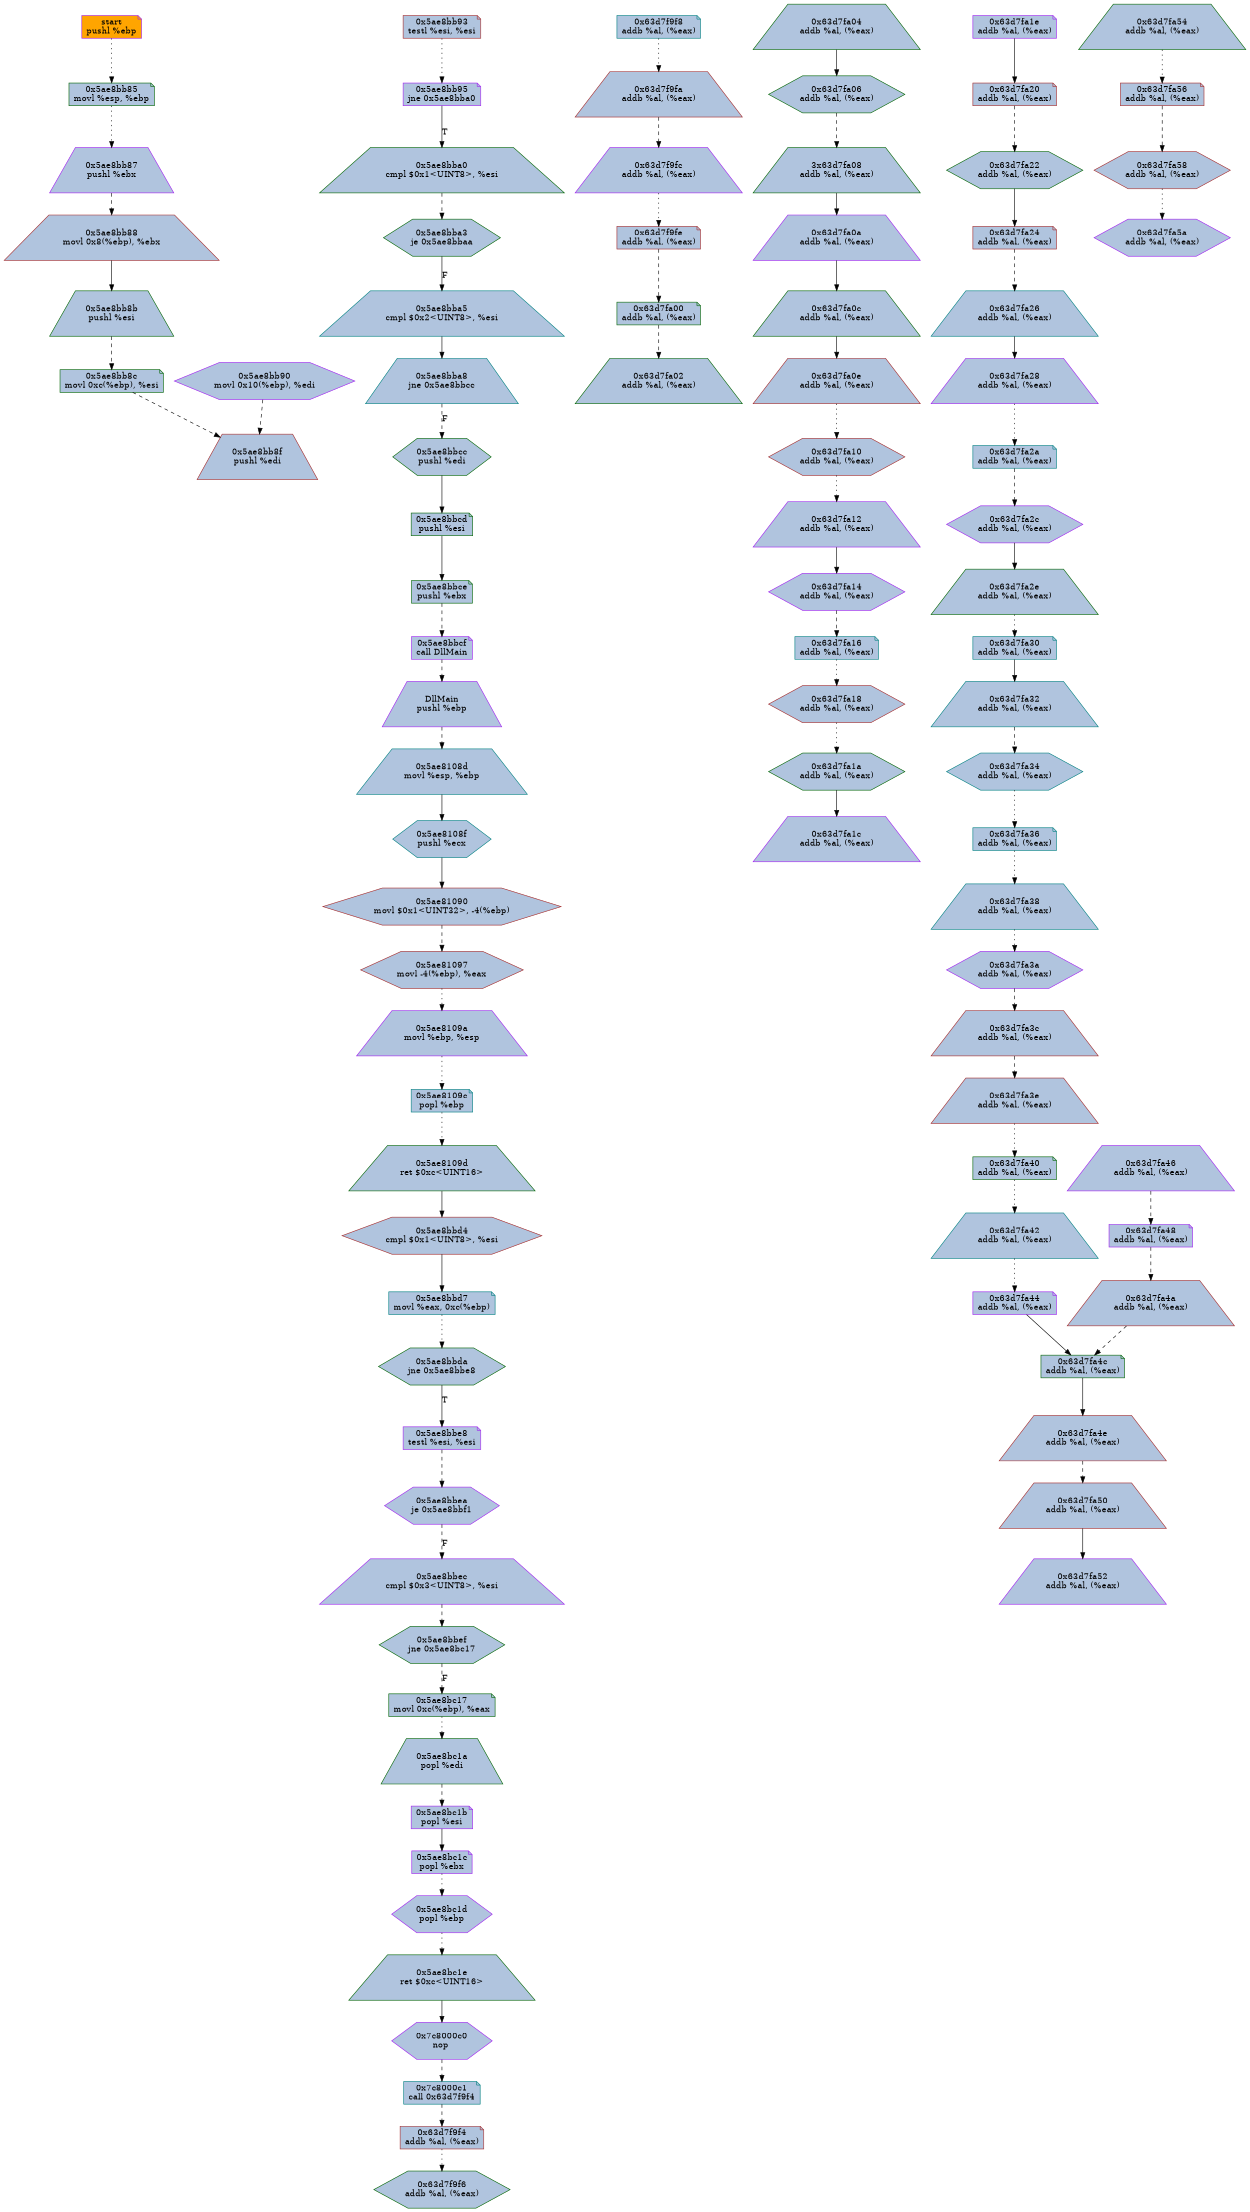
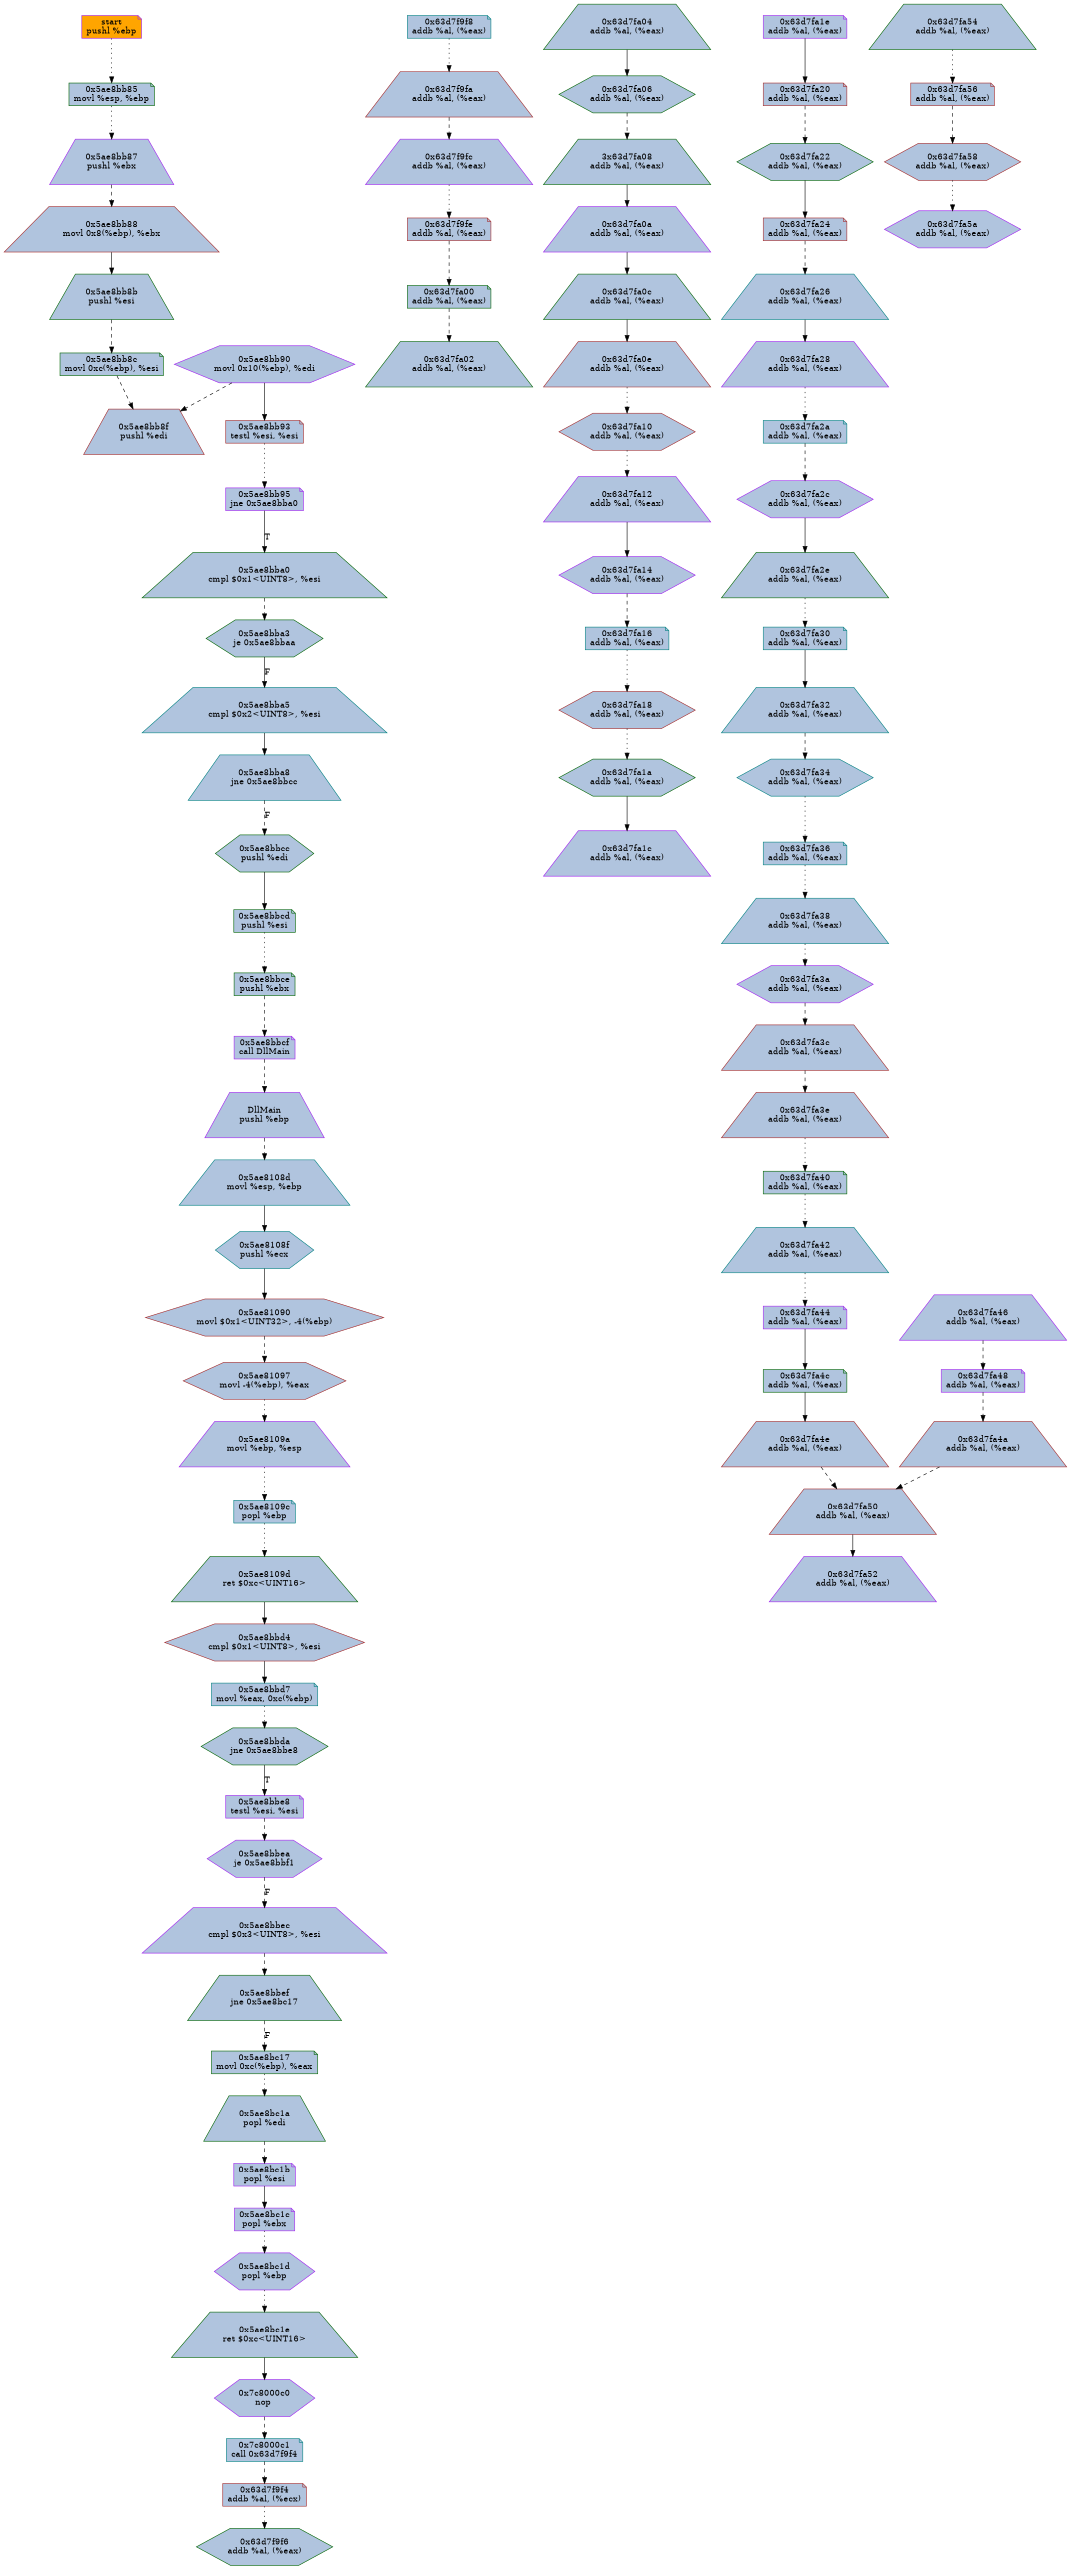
edge "0x5ae8bb90 movl 0x10(%ebp), %edi" -> "0x5ae8bb93 testl %esi, %esi": added
edge "0x5ae8bbcd pushl %esi" -> "0x5ae8bbce pushl %ebx": style solid -> dotted
edge "0x63d7fa4a addb %al, (%eax)" -> "0x63d7fa4c addb %al, (%eax)": now "0x63d7fa4a addb %al, (%eax)" -> "0x63d7fa50 addb %al, (%eax)"
node "0x5ae8bbef jne 0x5ae8bc17": shape hexagon -> trapezium
node "0x63d7f9f4 addb %al, (%eax)": label "0x63d7f9f4 addb %al, (%eax)" -> "0x63d7f9f4 addb %al, (%ecx)"
